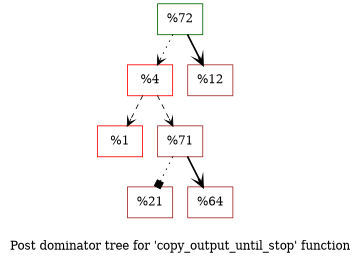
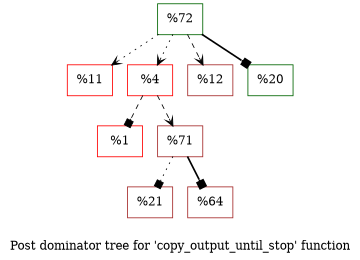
edge "%72" -> "%12": style bold -> dashed
node "%11": added
node "%20": added
edge "%4" -> "%1": arrowhead vee -> box
edge "%71" -> "%64": arrowhead vee -> box
